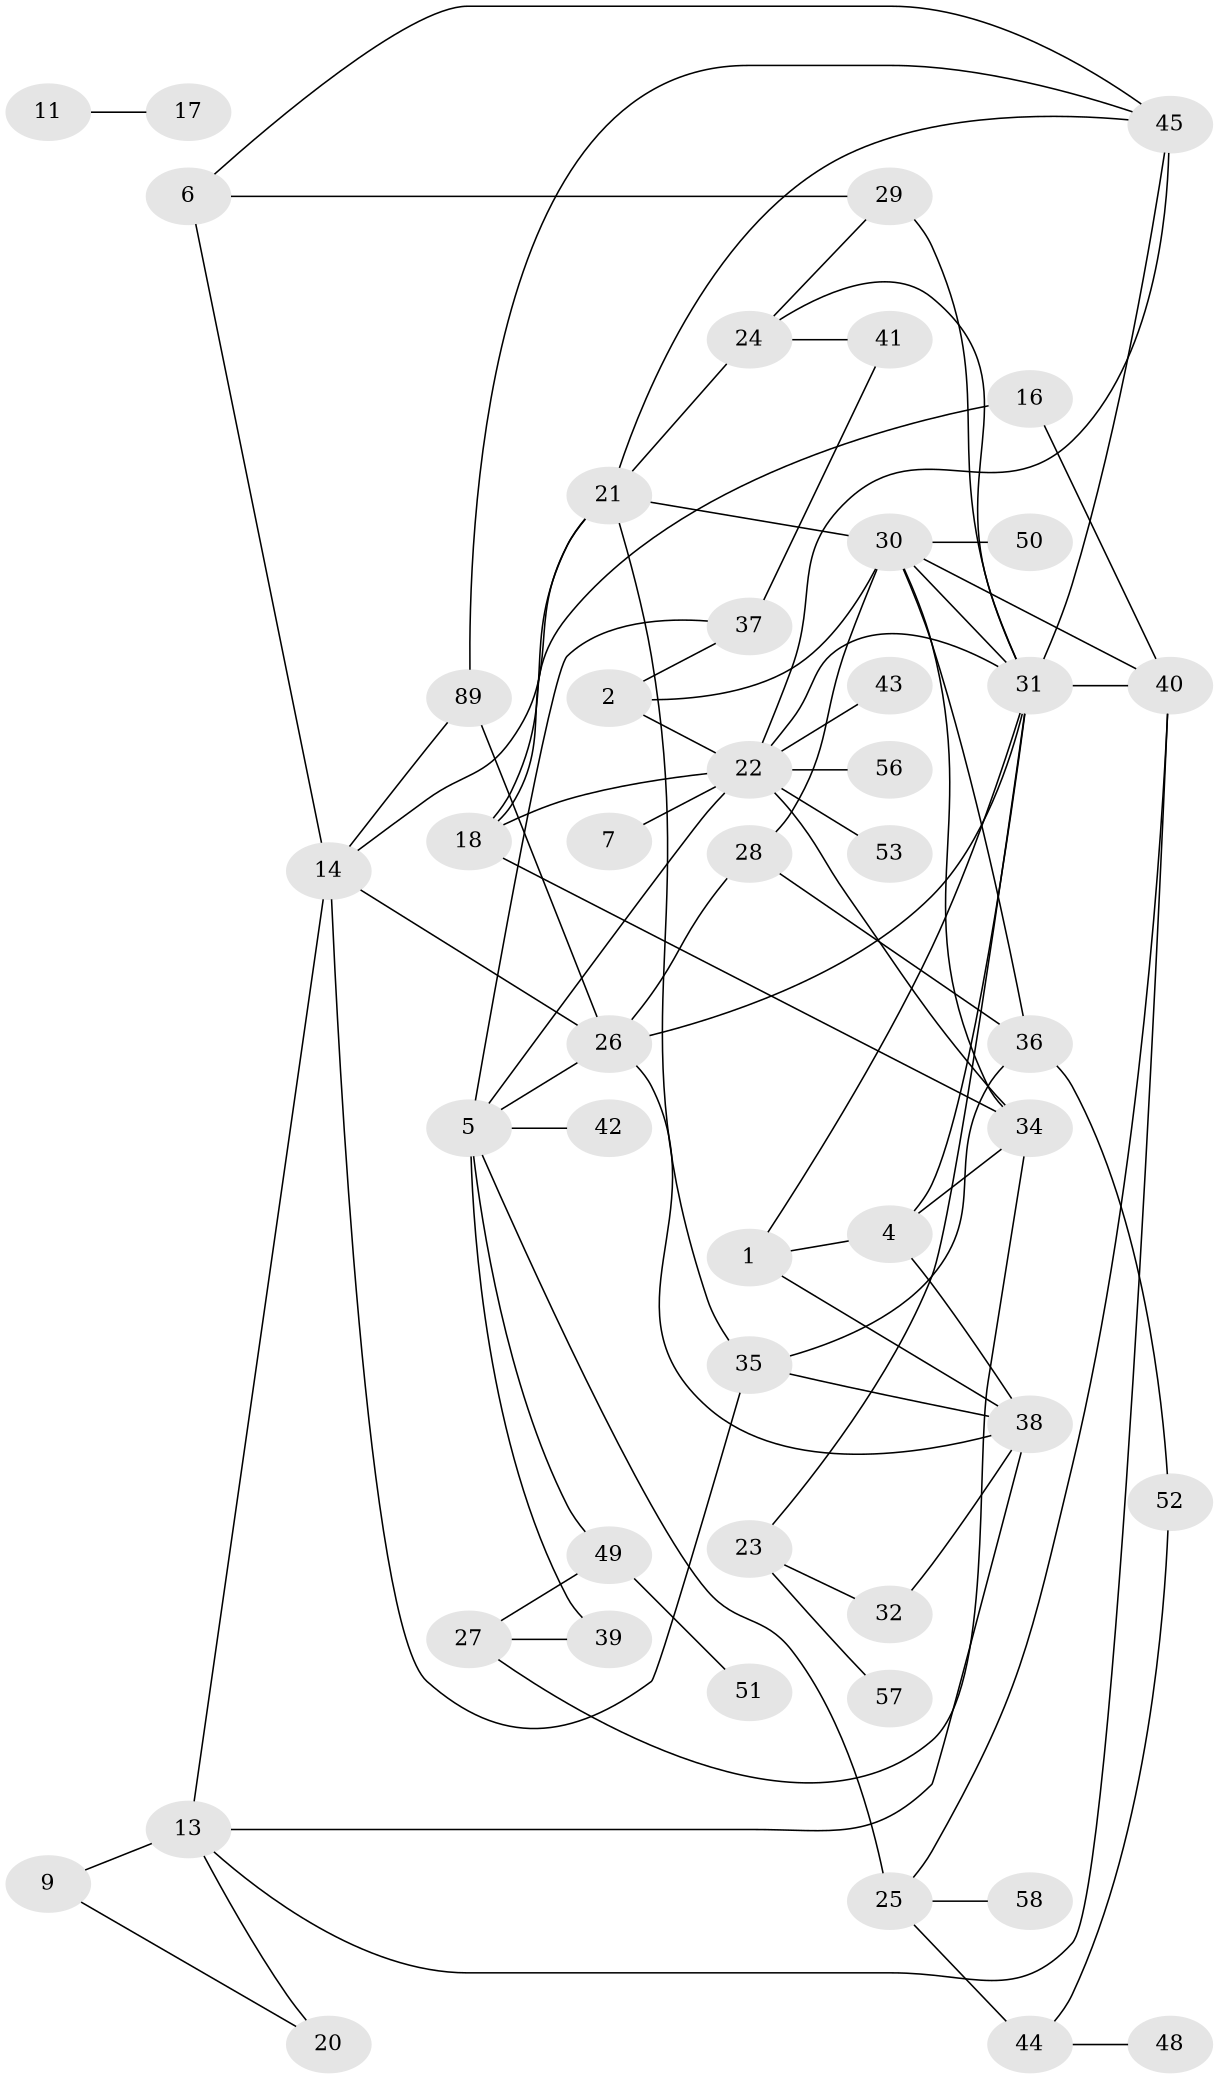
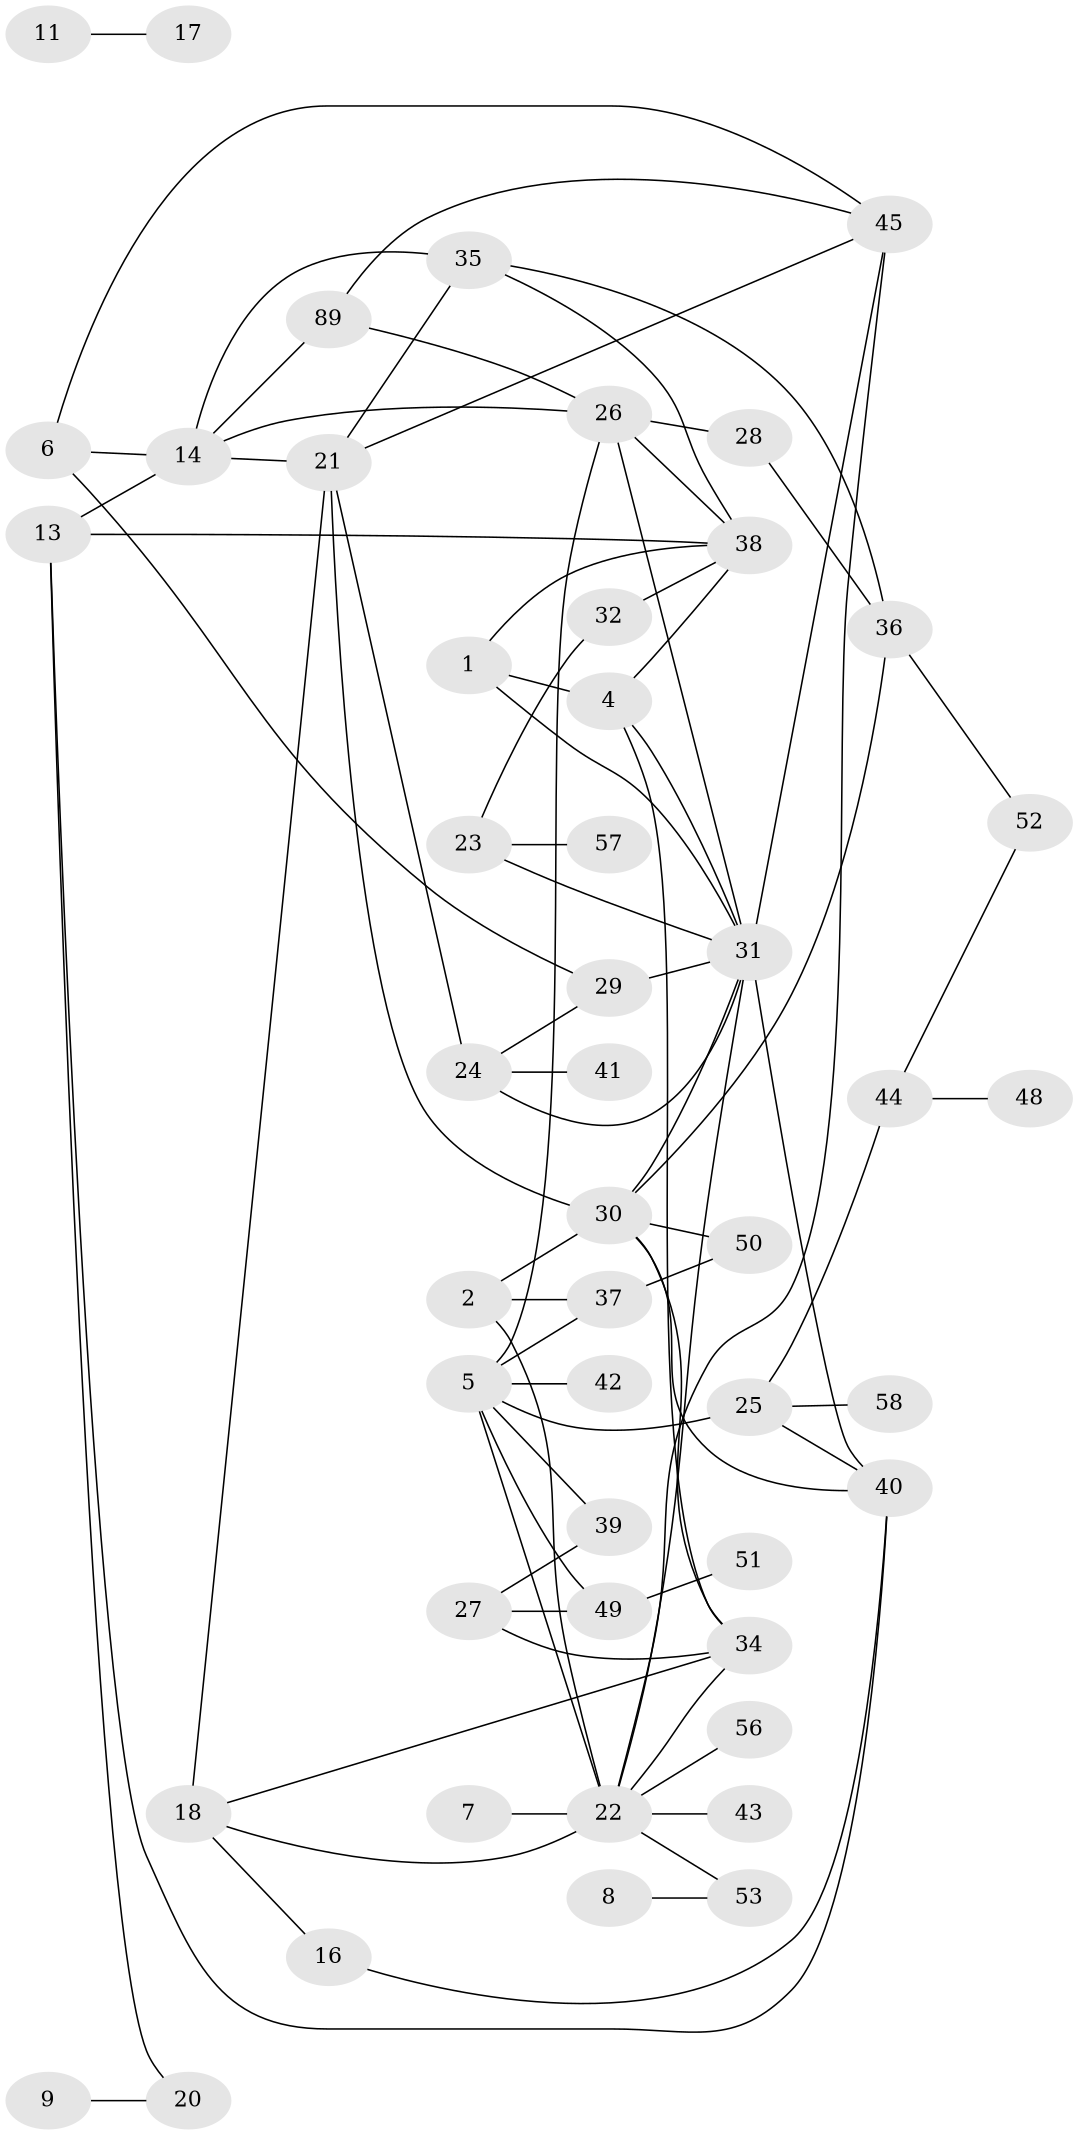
edge "41" -- "37": now "50" -- "37"
edge "30" -- "28": removed
edge "13" -- "9": removed
node "8": added
